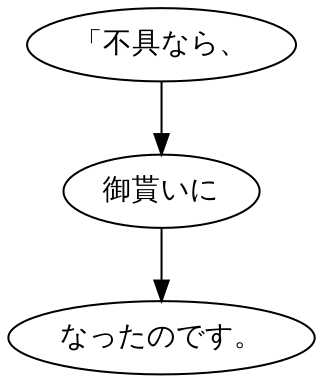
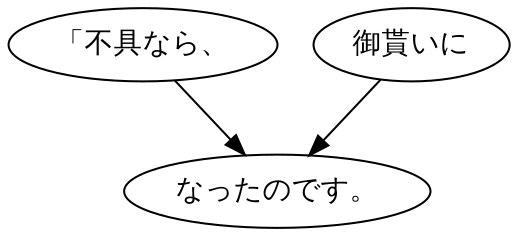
edge "「不具なら、" -> "御貰いに": now "「不具なら、" -> "なったのです。"
